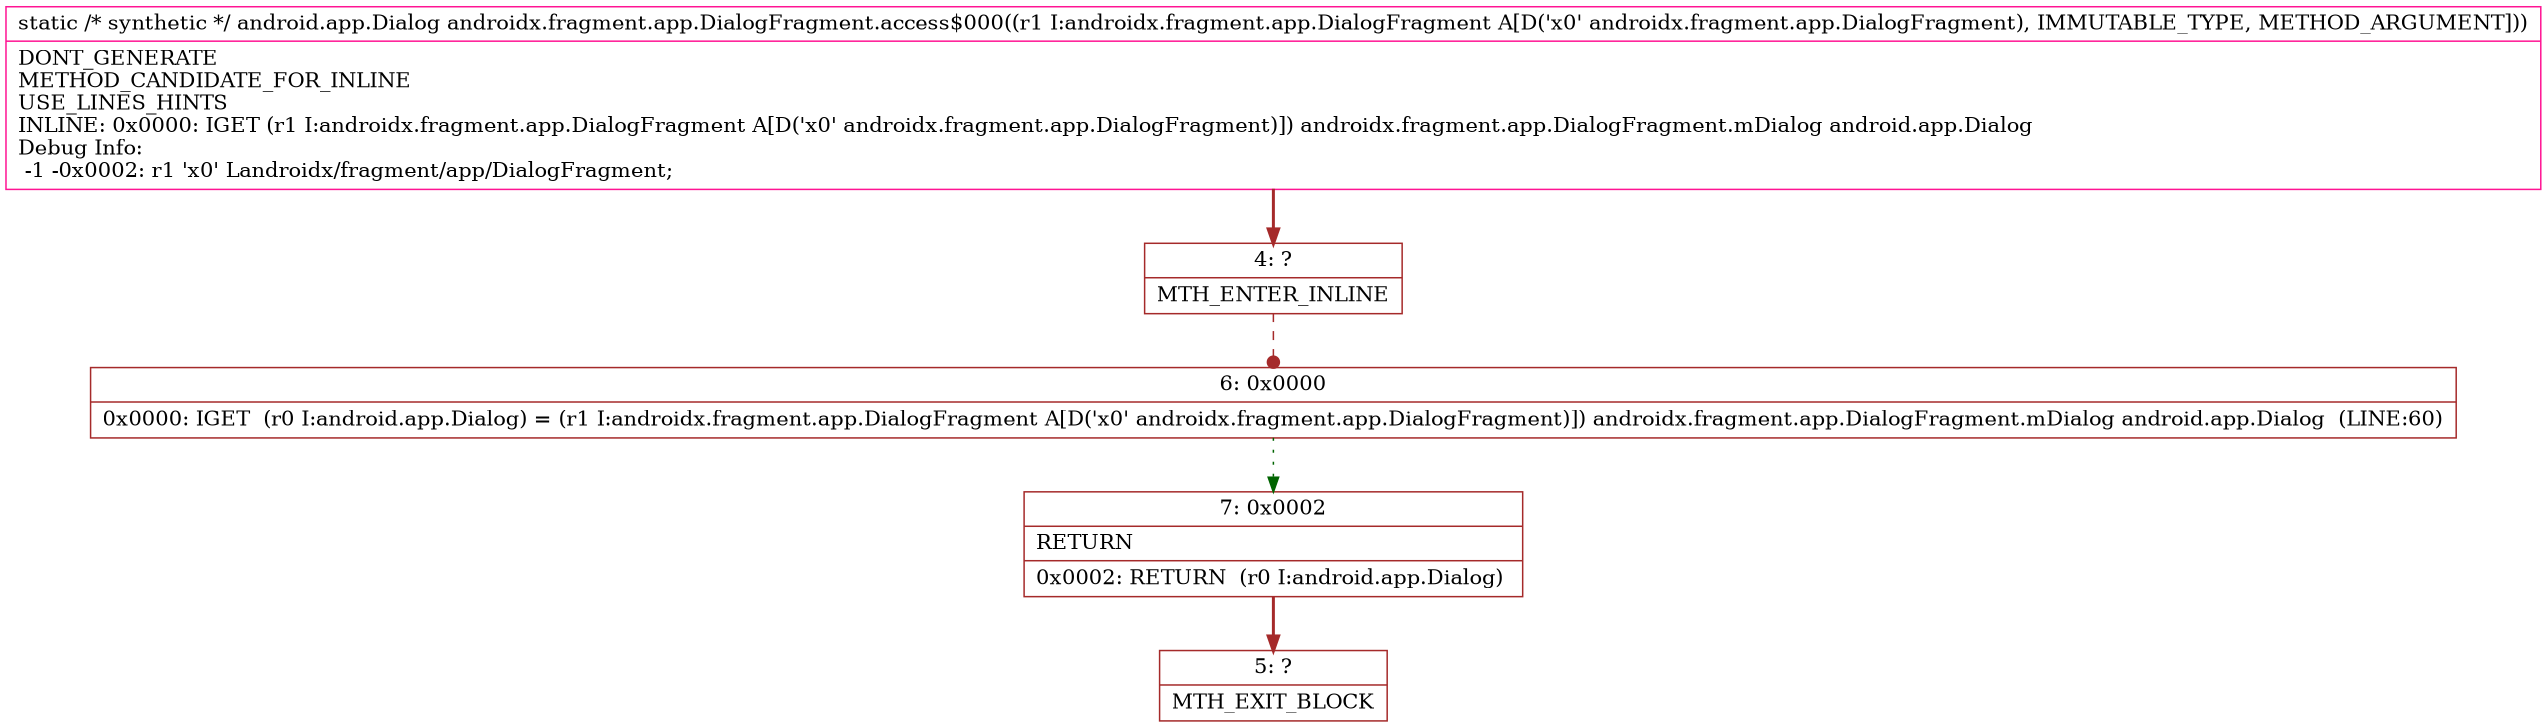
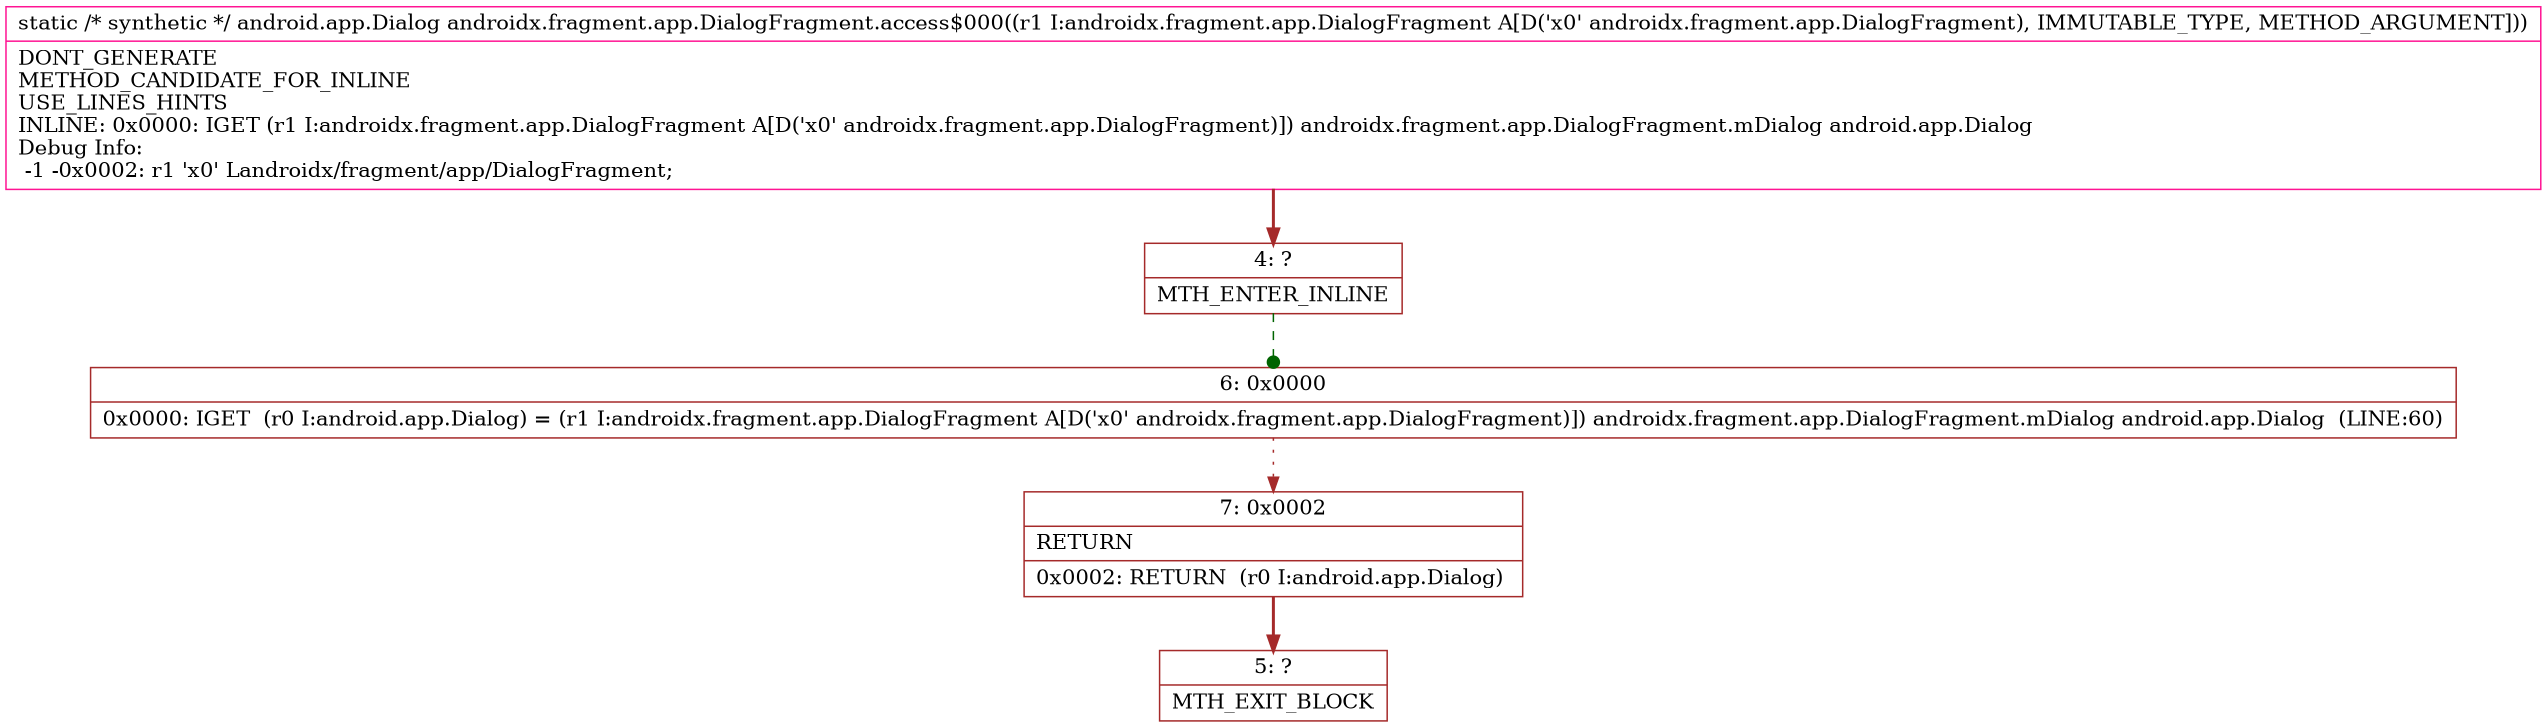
edge "4: ?" -> "6: 0x0000": color brown -> darkgreen
edge "6: 0x0000" -> "7: 0x0002": color darkgreen -> brown
